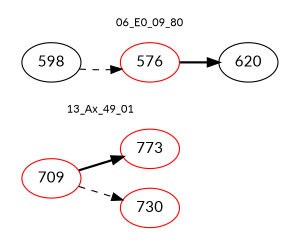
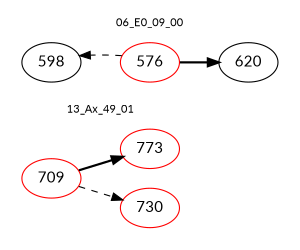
cluster "06_E0_09_80": label "06_E0_09_80" -> "06_E0_09_00"
edge "598" -> "576": reversed
